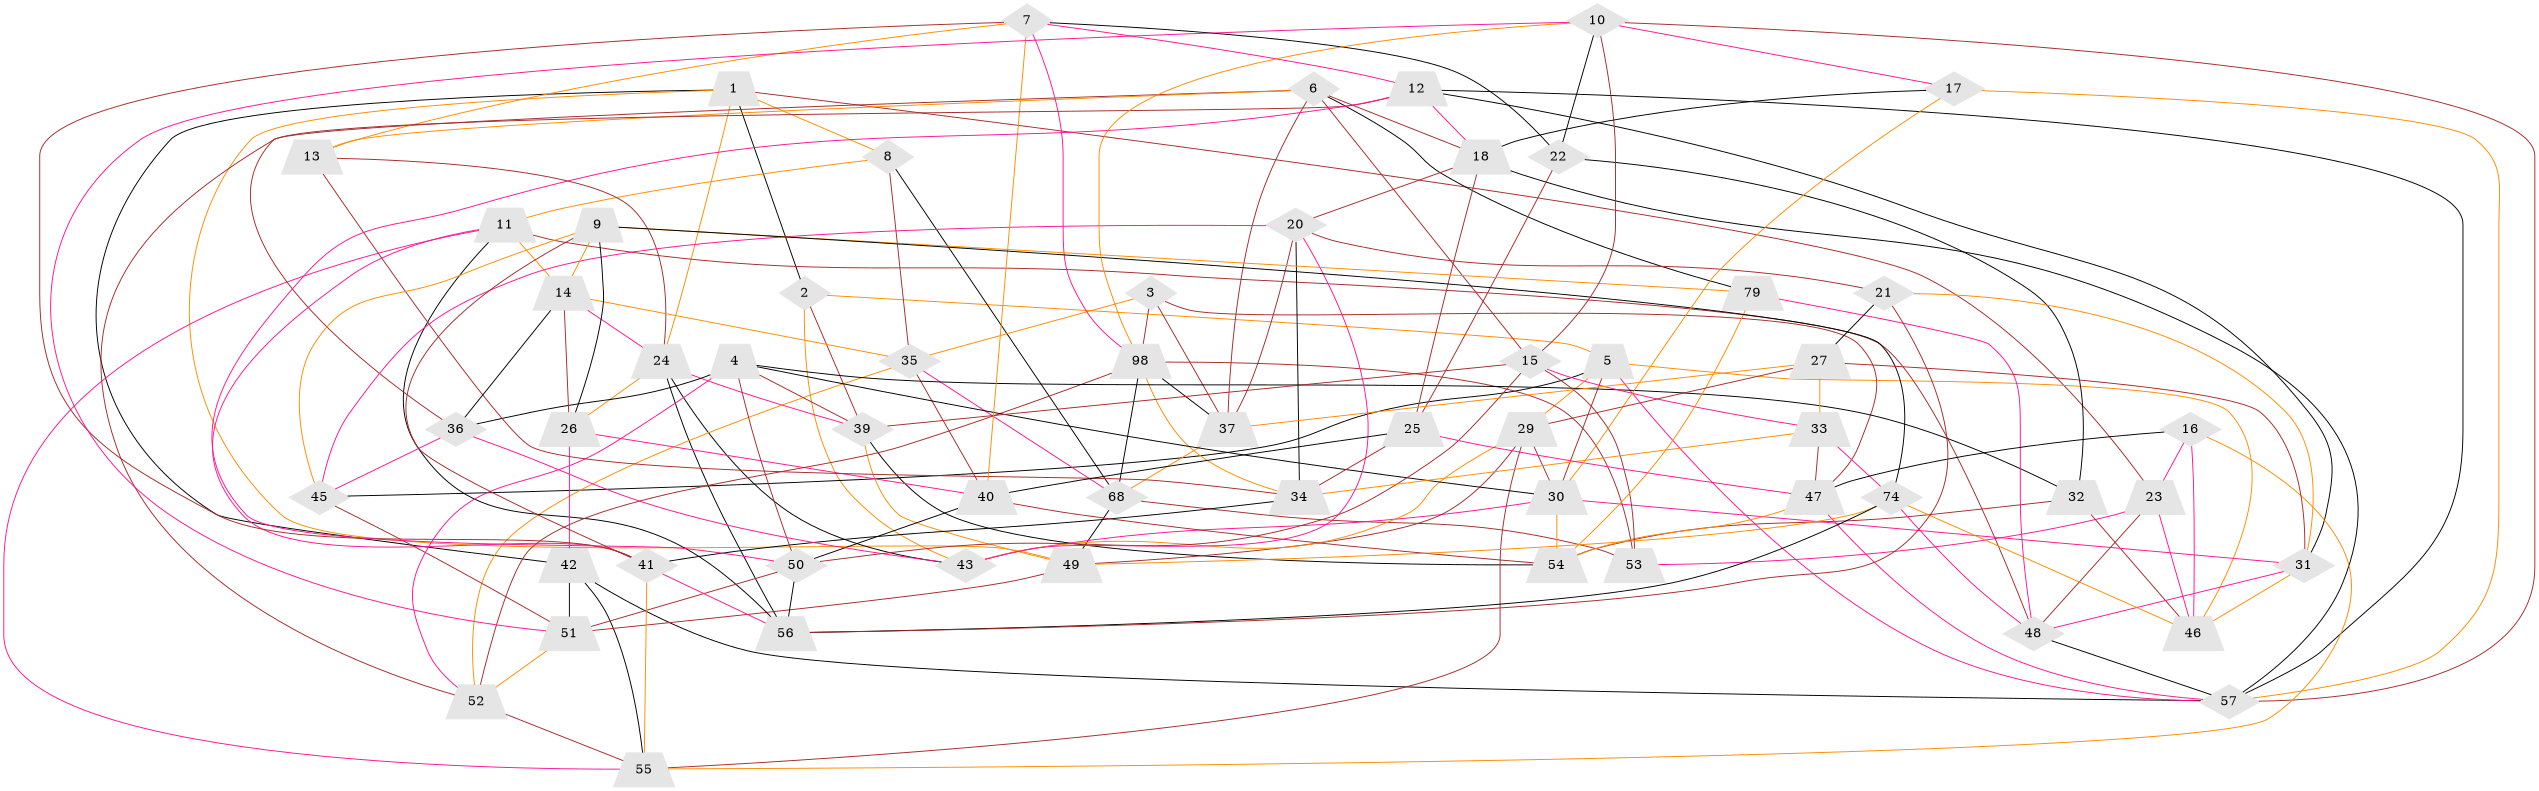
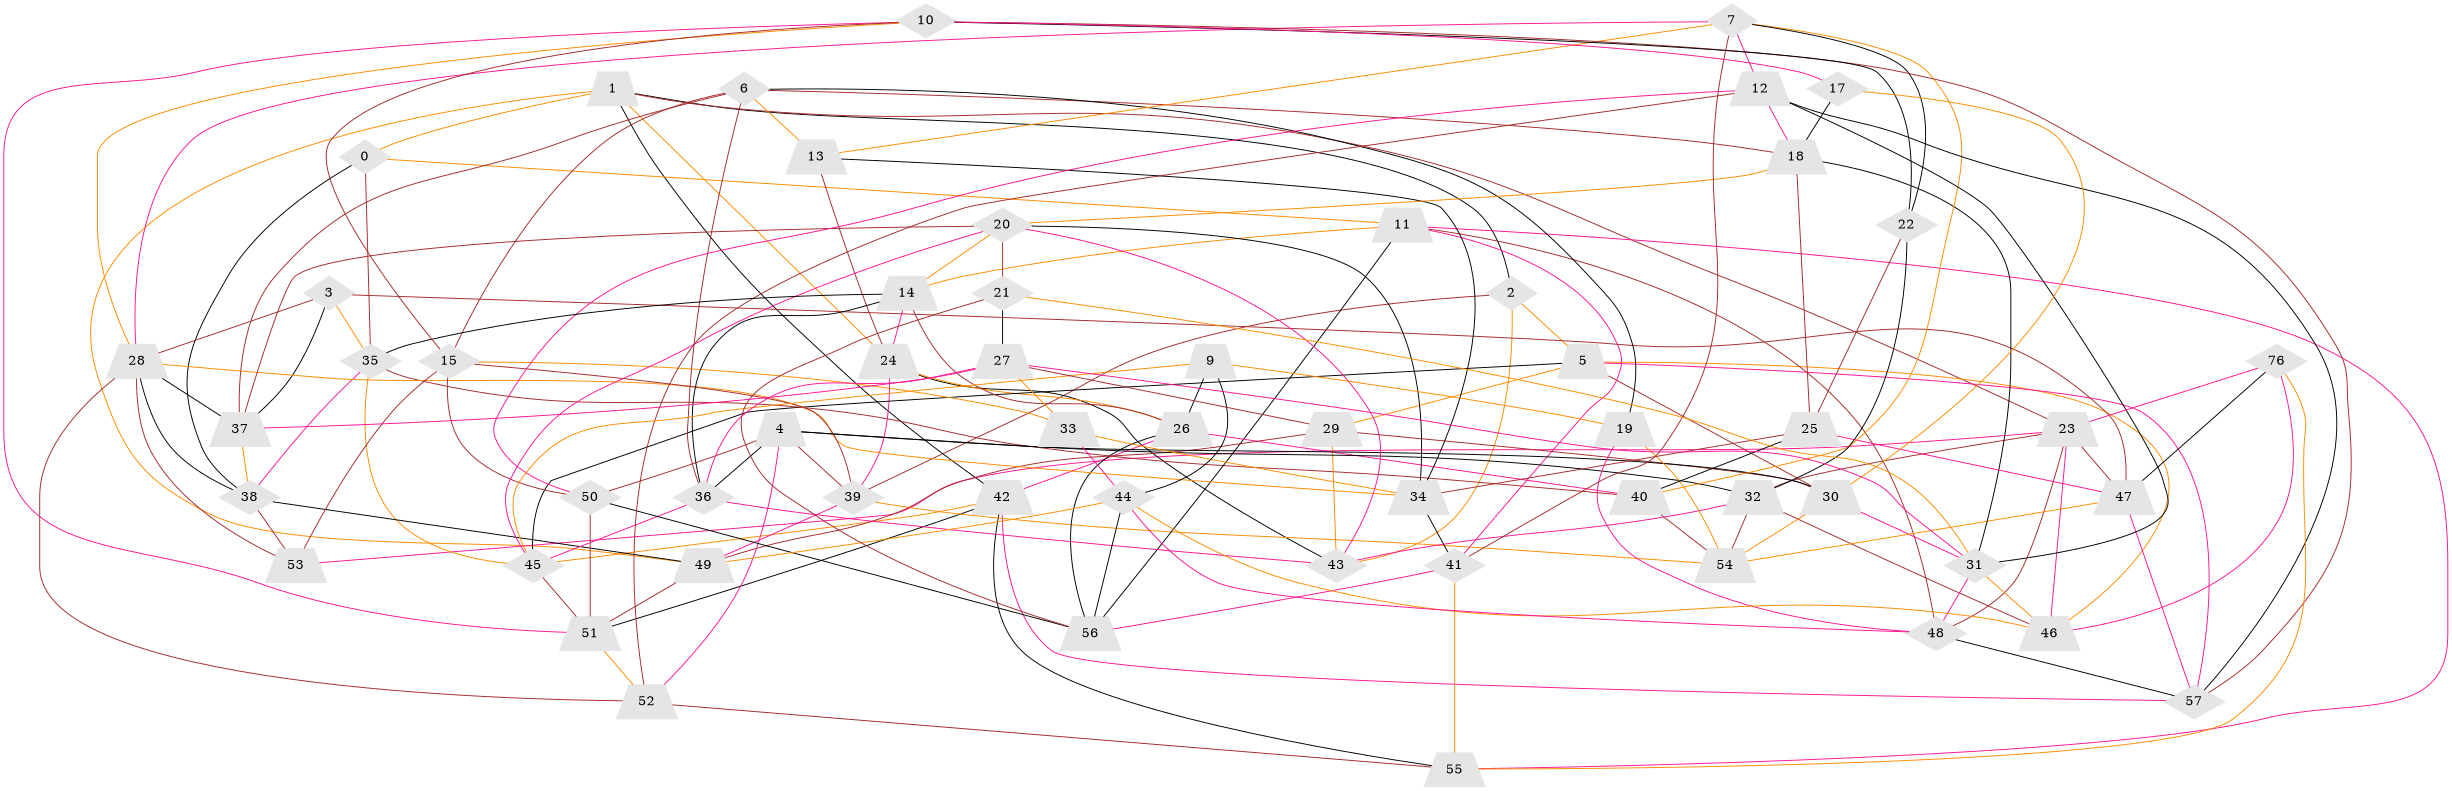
node "8": label "8" -> "0"
edge "18" -- "20": color brown -> darkorange
edge "17" -- "57": removed
edge "9" -- "14": now "20" -- "14"
edge "18" -- "57": now "18" -- "31"
node "79": label "79" -> "19"
edge "14" -- "35": color darkorange -> black
edge "3" -- "37": color brown -> black
node "98": label "98" -> "28"
edge "9" -- "41": removed
edge "27" -- "37": color darkorange -> deeppink
edge "27" -- "31": color brown -> deeppink
edge "27" -- "36": added
edge "15" -- "33": color deeppink -> darkorange
node "16": label "16" -> "76"
edge "23" -- "32": added
edge "33" -- "47": now "23" -- "47"
edge "35" -- "52": now "35" -- "45"
edge "13" -- "34": color brown -> black
node "68": label "68" -> "38"
node "74": label "74" -> "44"
edge "24" -- "56": now "26" -- "56"
edge "39" -- "49": color darkorange -> deeppink
edge "40" -- "50": removed
edge "30" -- "43": now "32" -- "43"
edge "42" -- "45": added
edge "39" -- "54": color black -> darkorange
edge "42" -- "57": color black -> deeppink
edge "29" -- "55": removed
